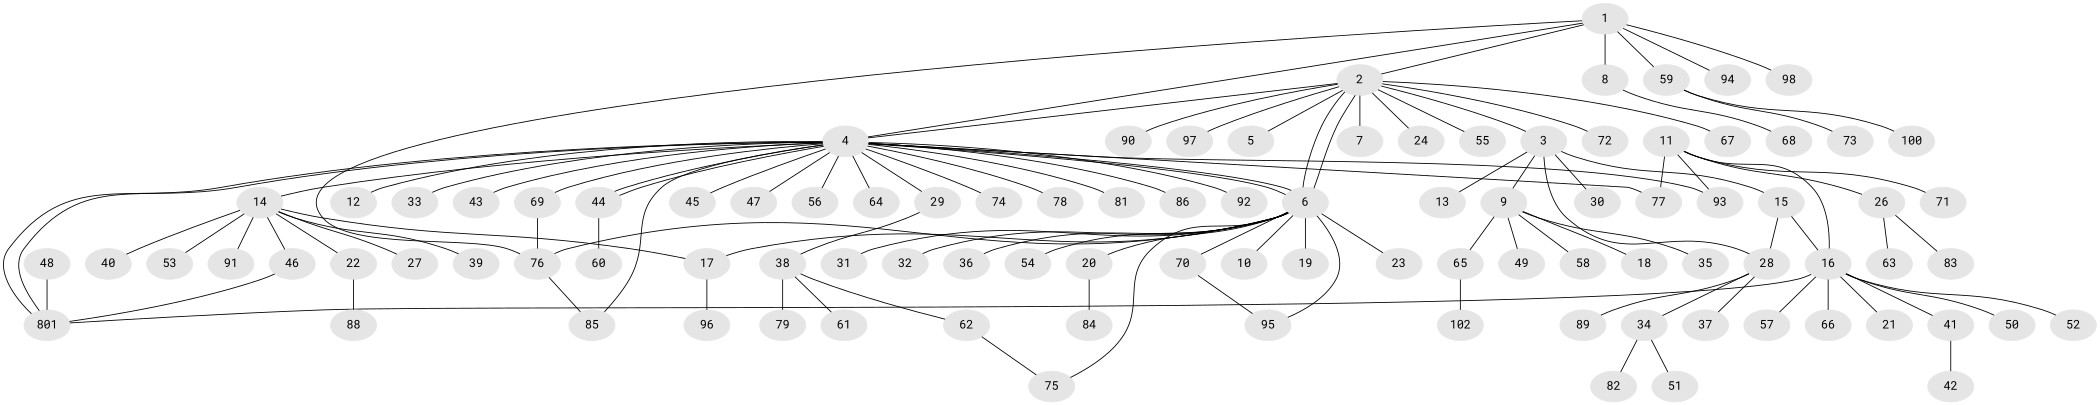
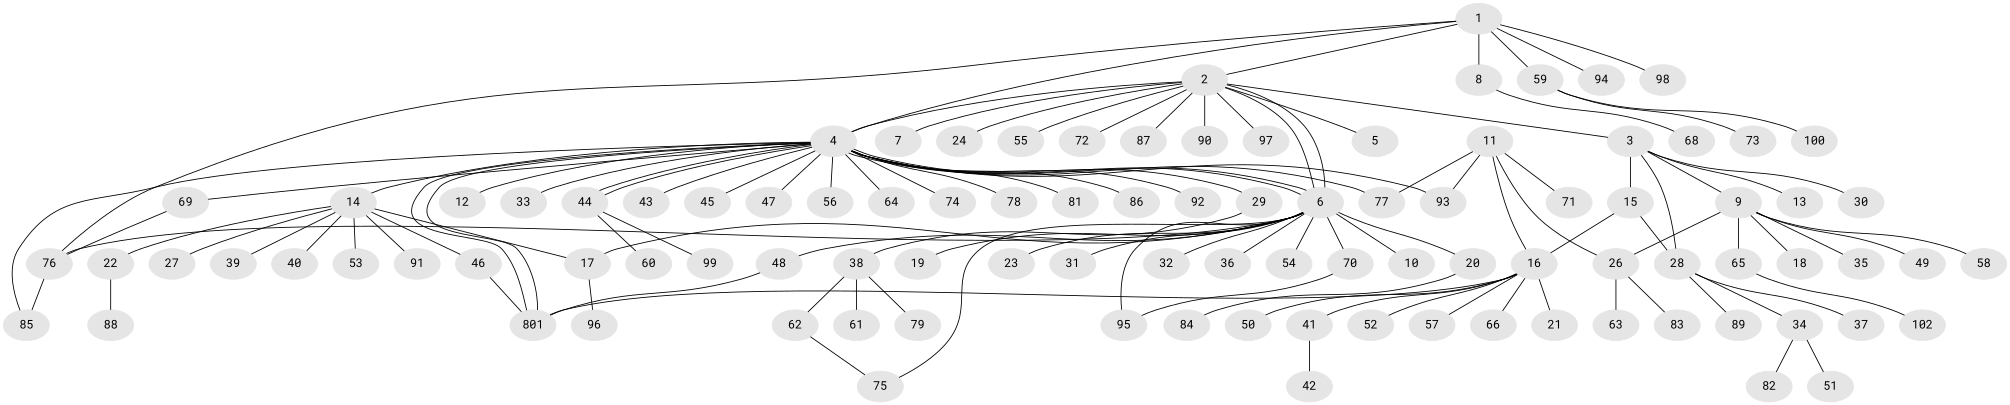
node "67": label "67" -> "87"
edge "9" -- "26": added
edge "6" -- "48": added
node "99": added
